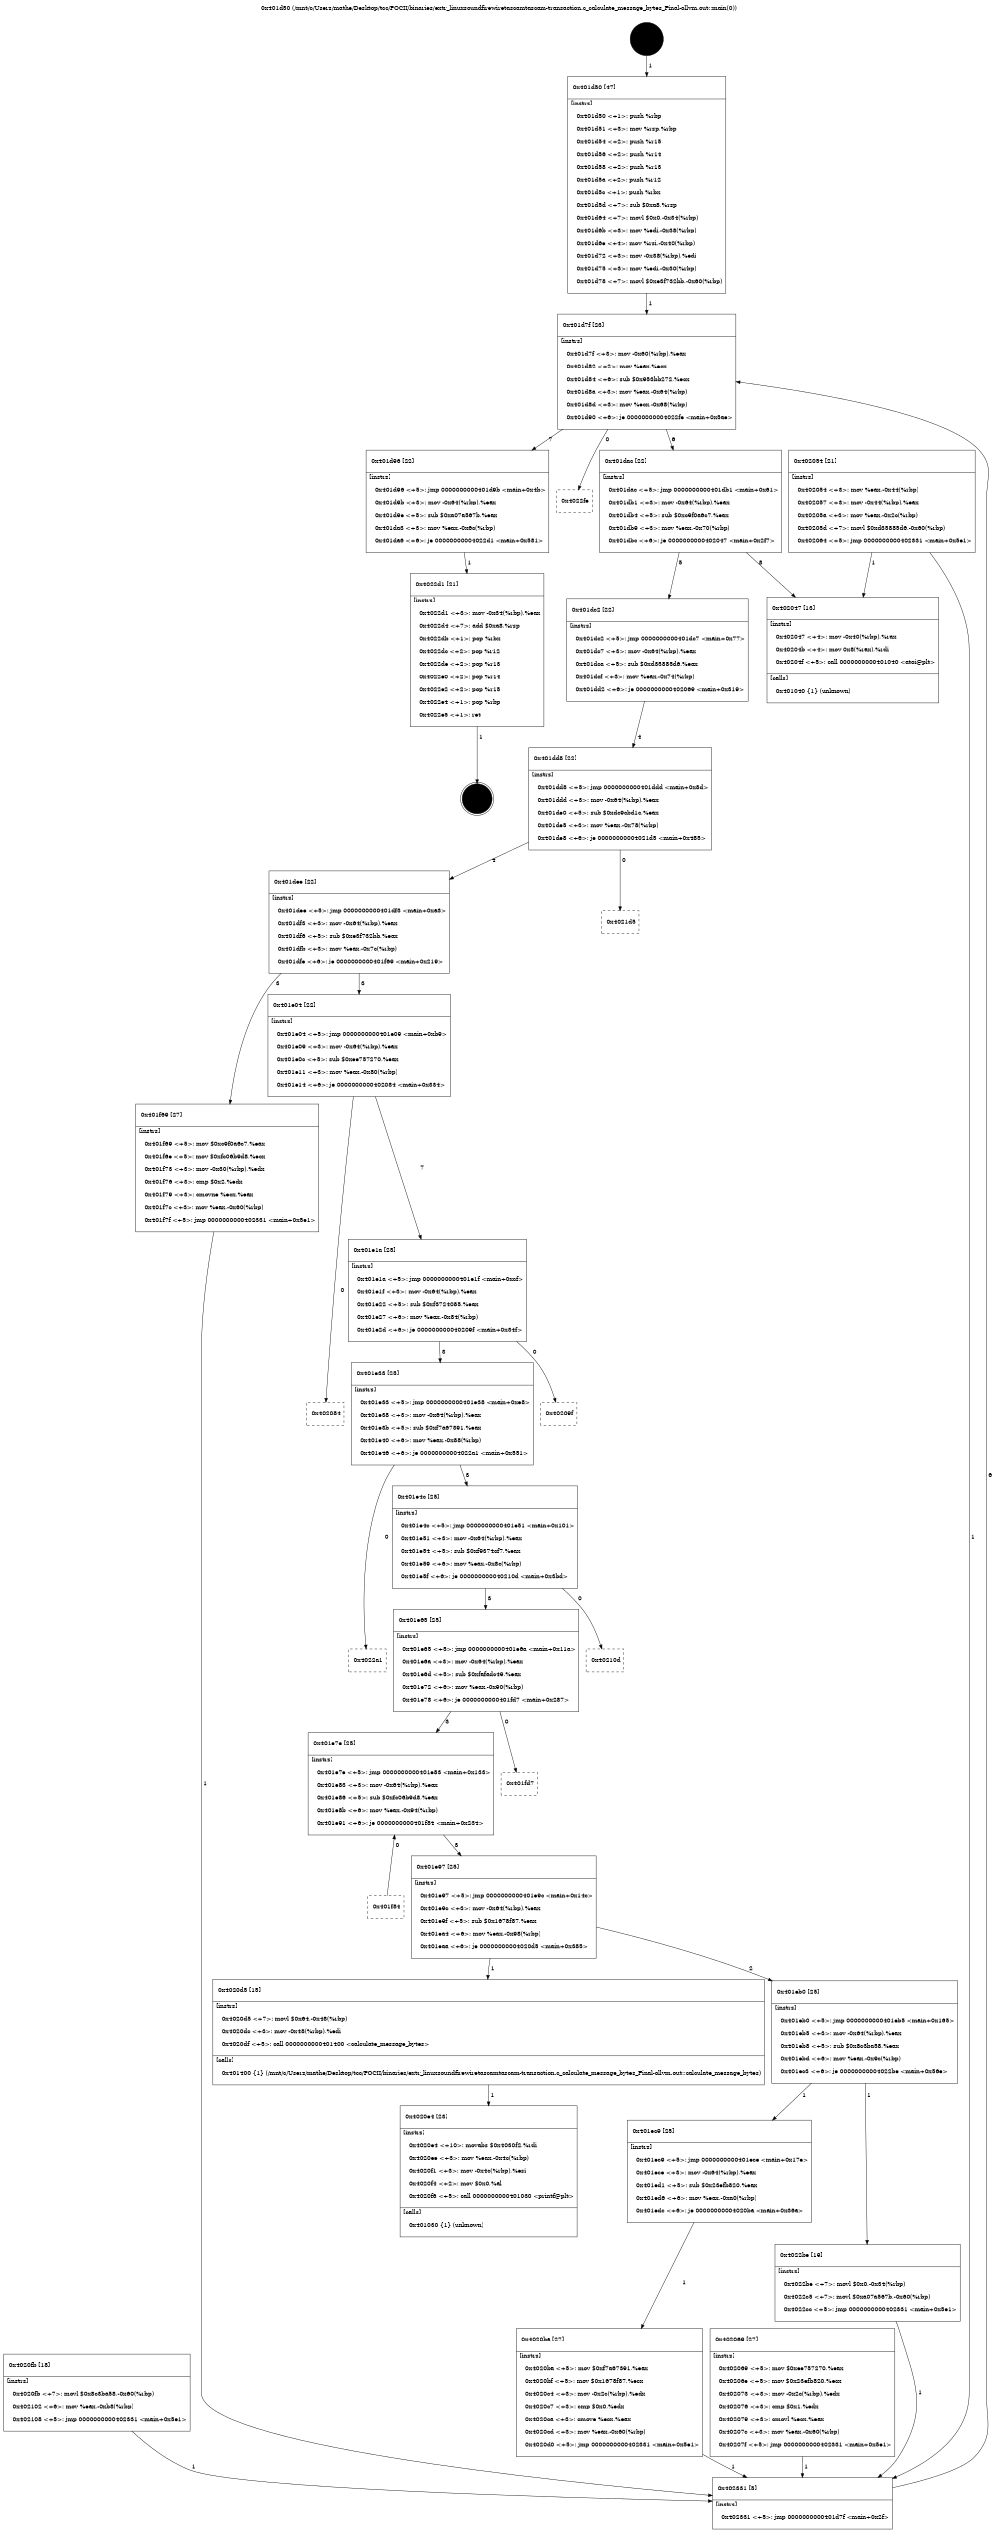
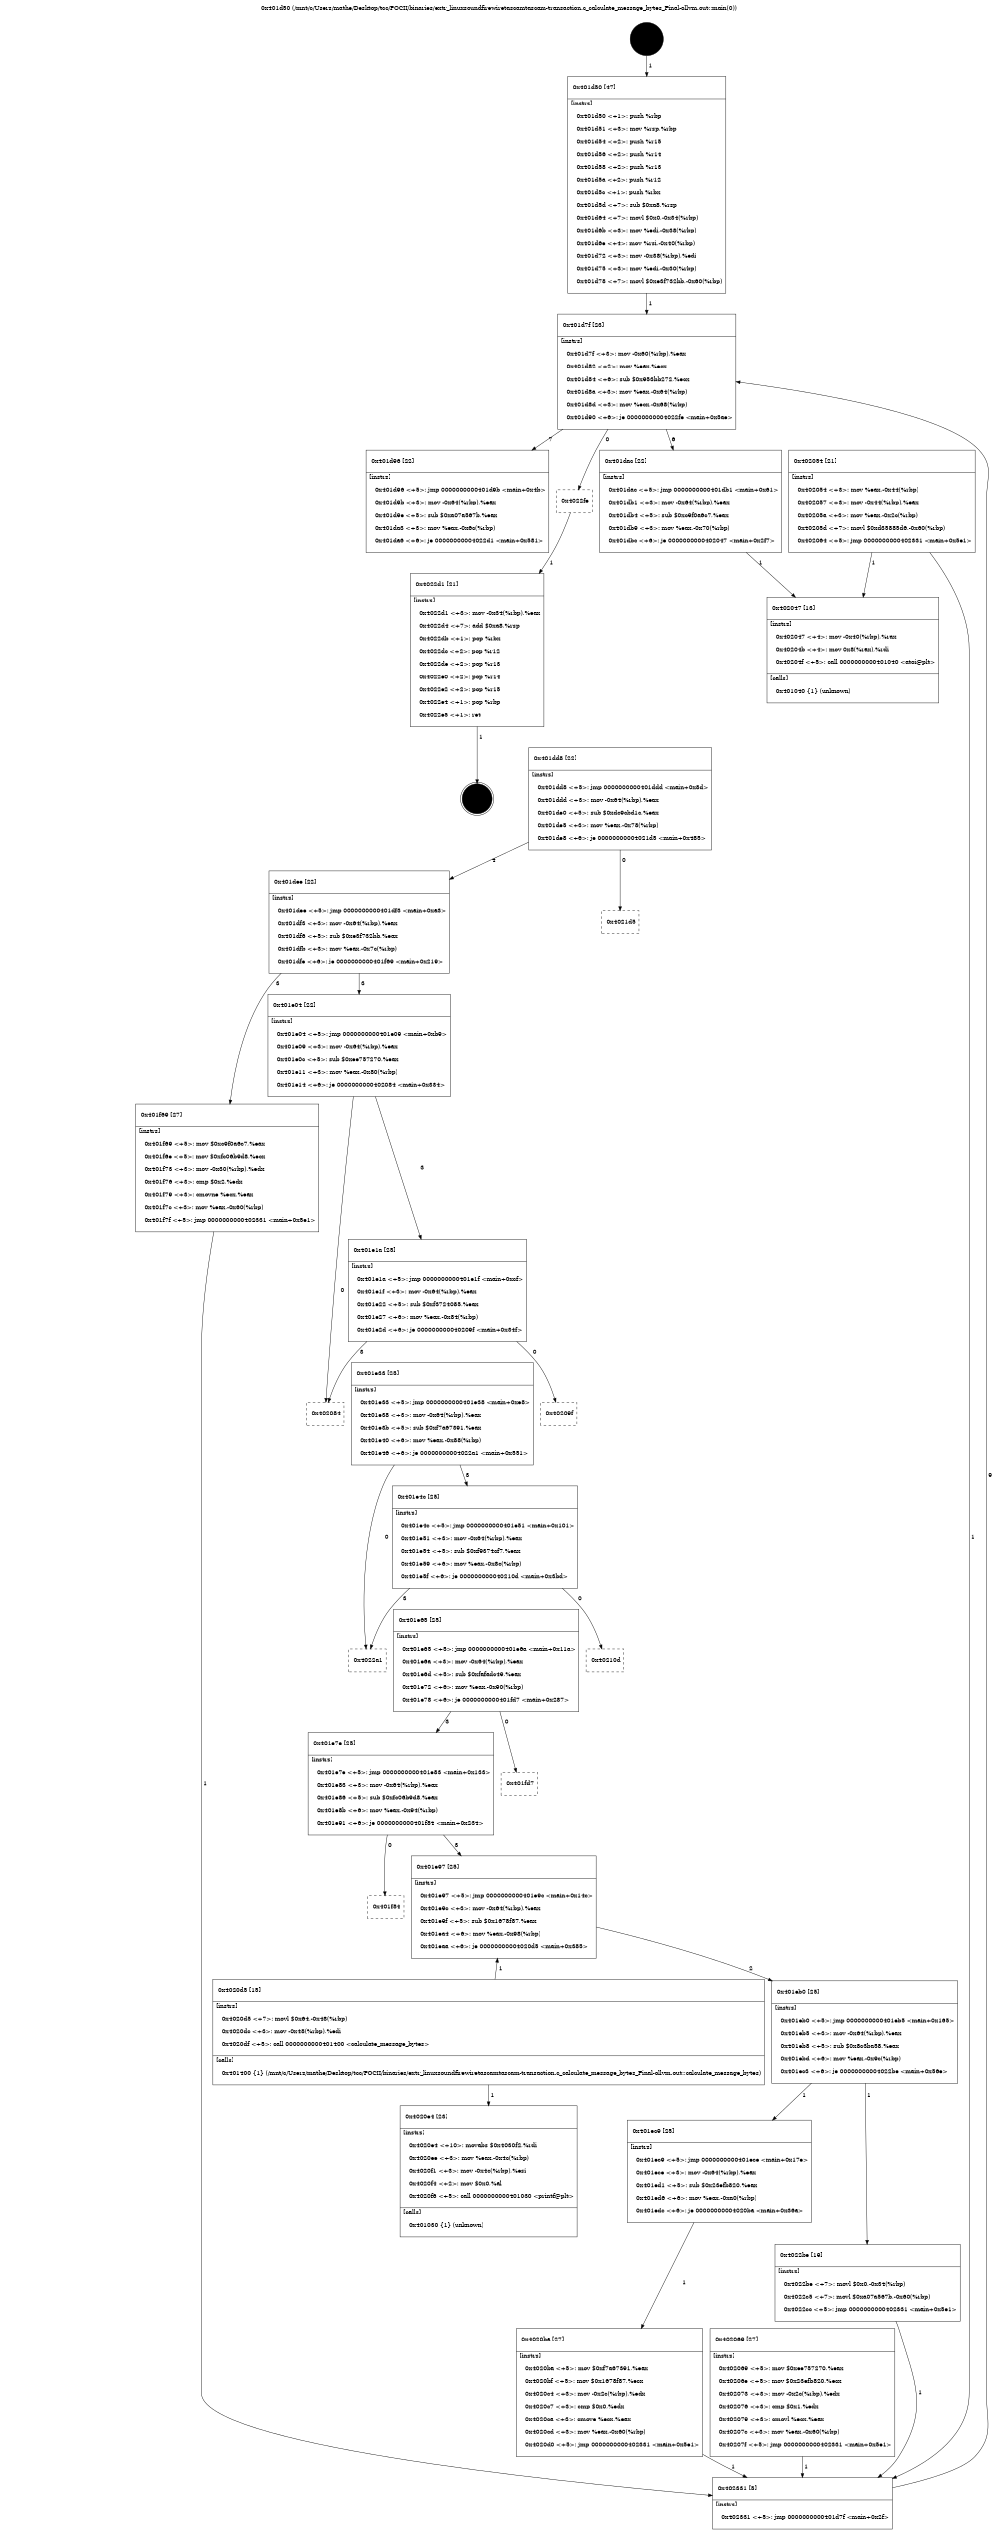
edge "0x401d96 [22]" -> "0x4022d1 [21]": now "0x4022fe" -> "0x4022d1 [21]"
edge "0x401dac [22]" -> "0x402047 [13]": label " 8" -> " 1"
node "0x401dc2 [22]": removed
edge "0x401e04 [22]" -> "0x401e1a [25]": label " 7" -> " 3"
edge "0x401e1a [25]" -> "0x401e33 [25]": now "0x401e1a [25]" -> "0x402084"
edge "0x402331 [5]" -> "0x401d7f [23]": label " 6" -> " 9"
edge "0x401e4c [25]" -> "0x401e65 [25]": now "0x401e4c [25]" -> "0x4022a1"
edge "0x401f84" -> "0x401e7e [25]": reversed
edge "0x401e97 [25]" -> "0x4020d5 [15]": reversed
node "0x4020fb [18]": removed
